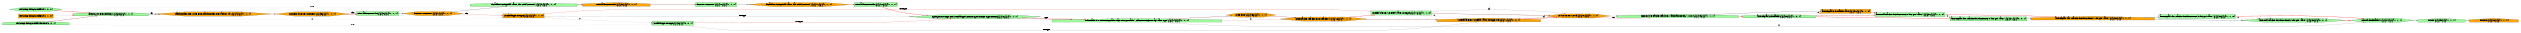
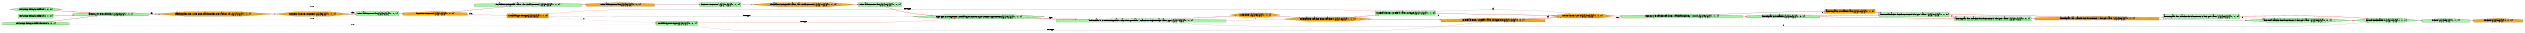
node "doc = new Document()@@@7@@@['1', '1', '1']": shape hexagon -> house
edge "testStringMissingSortedFirst['0', '1', '0']" -> "Directory dir = newDirectory()@@@3@@@['1', '1', '1']": style dashed -> bold
node "testStringMissingSortedFirst['0', '1', '0']": fillcolor orange -> palegreen
edge "testStringMissingSortedFirst['0', '1', '0']" -> "SortField.Type sortType@@@2@@@['1', '1', '0']": label "0" -> "true"
